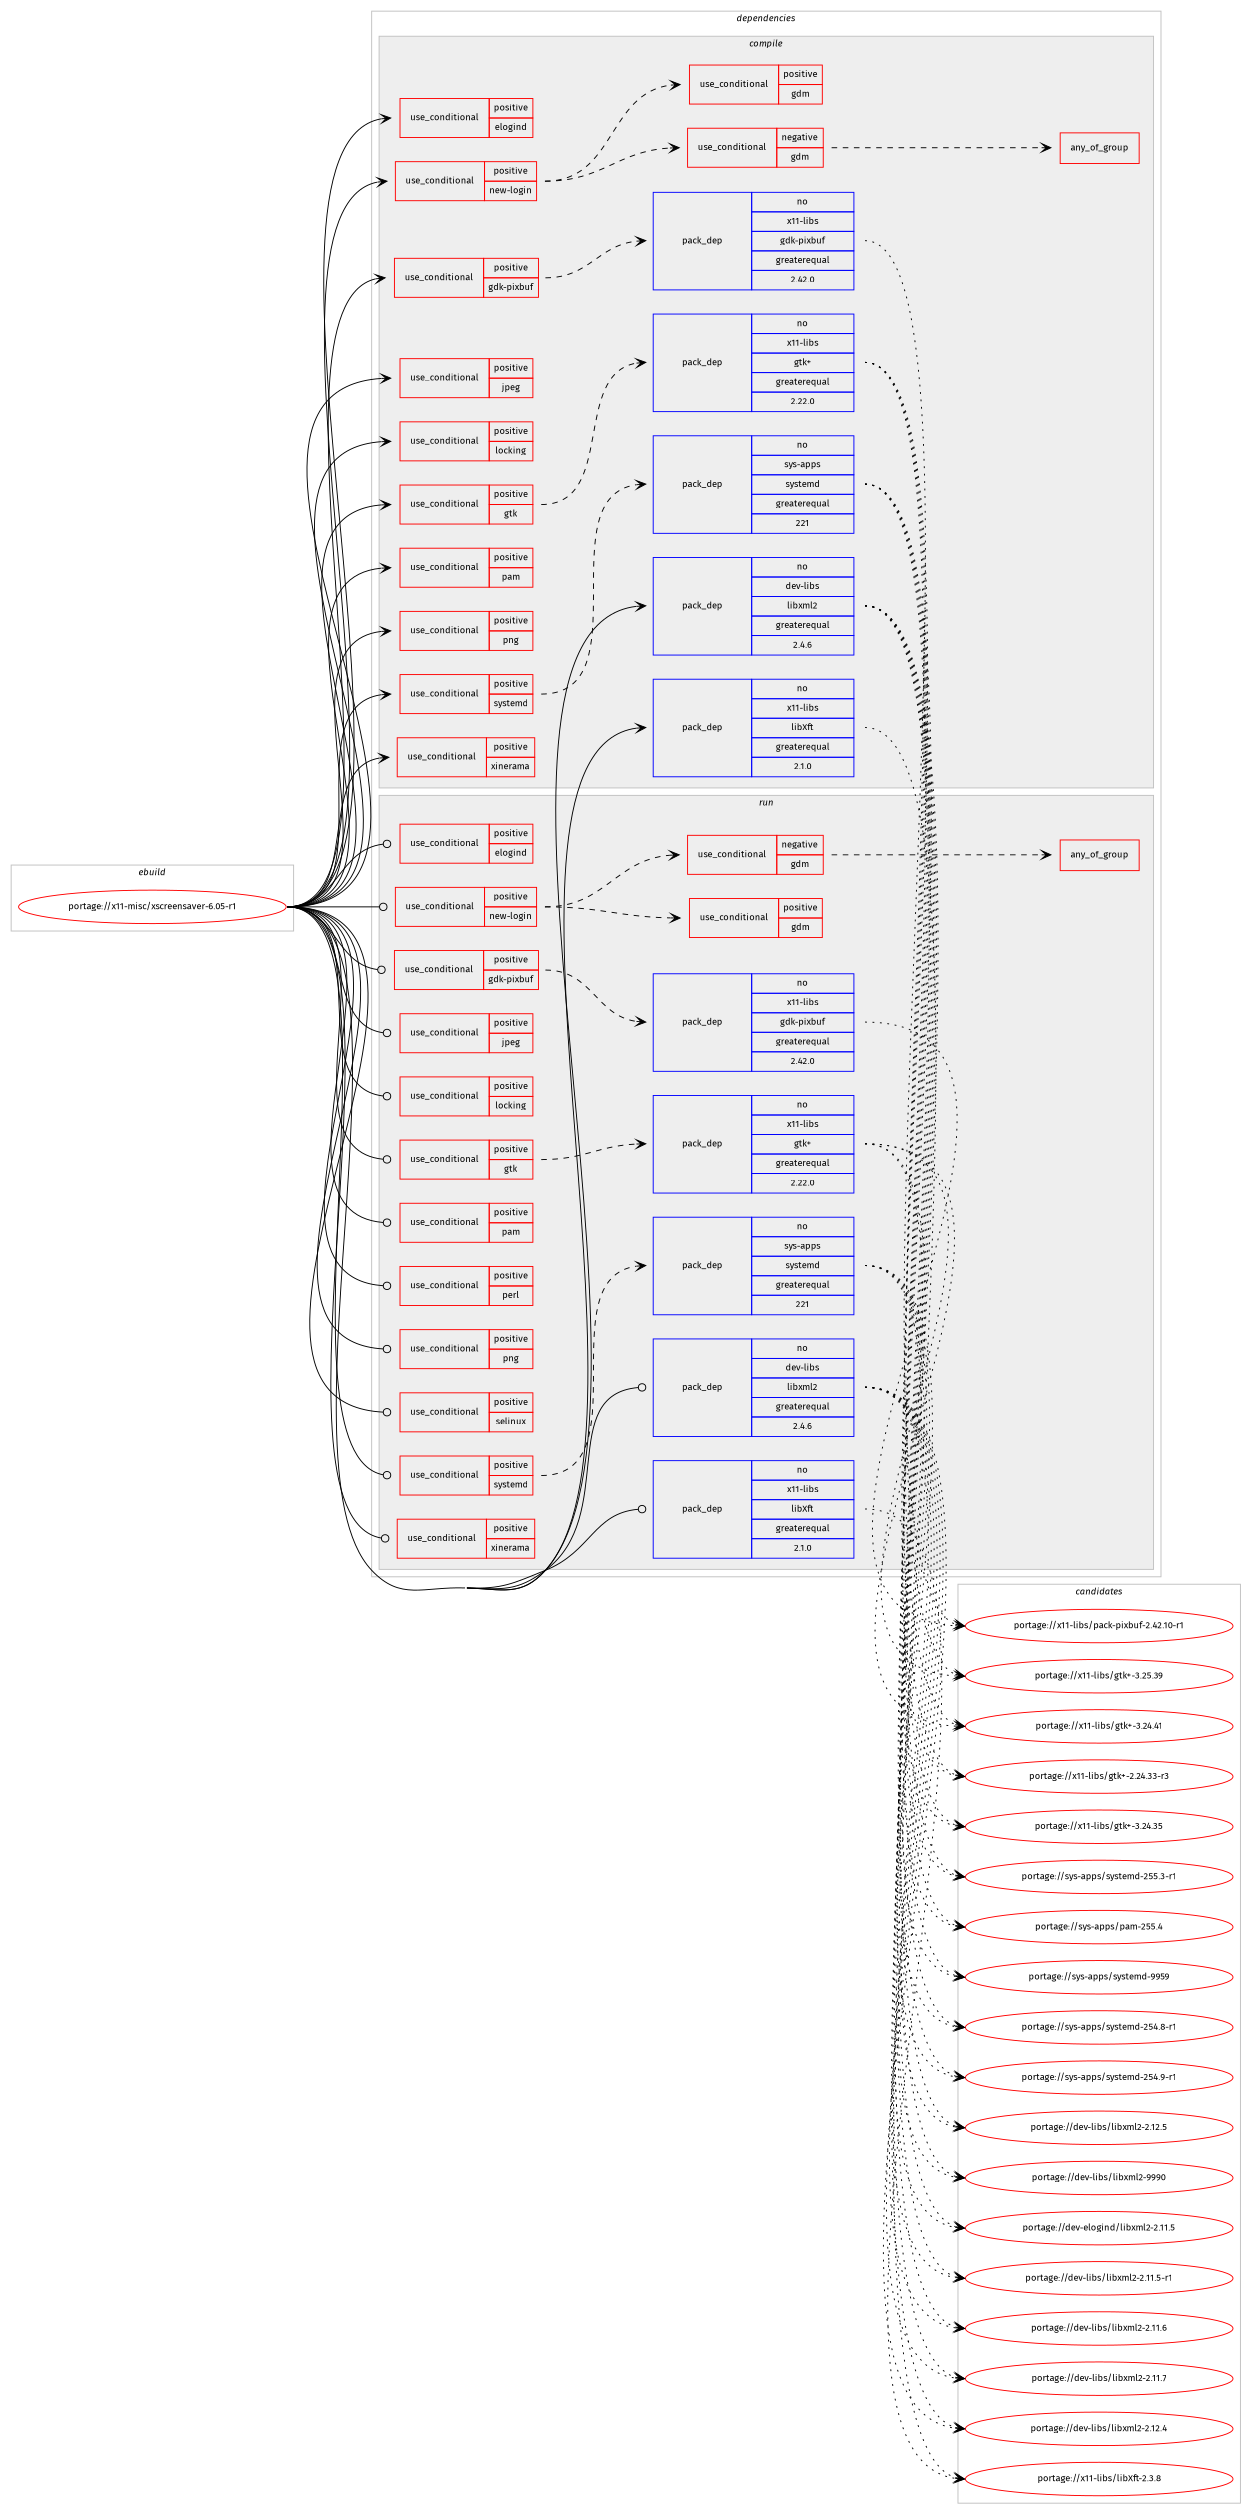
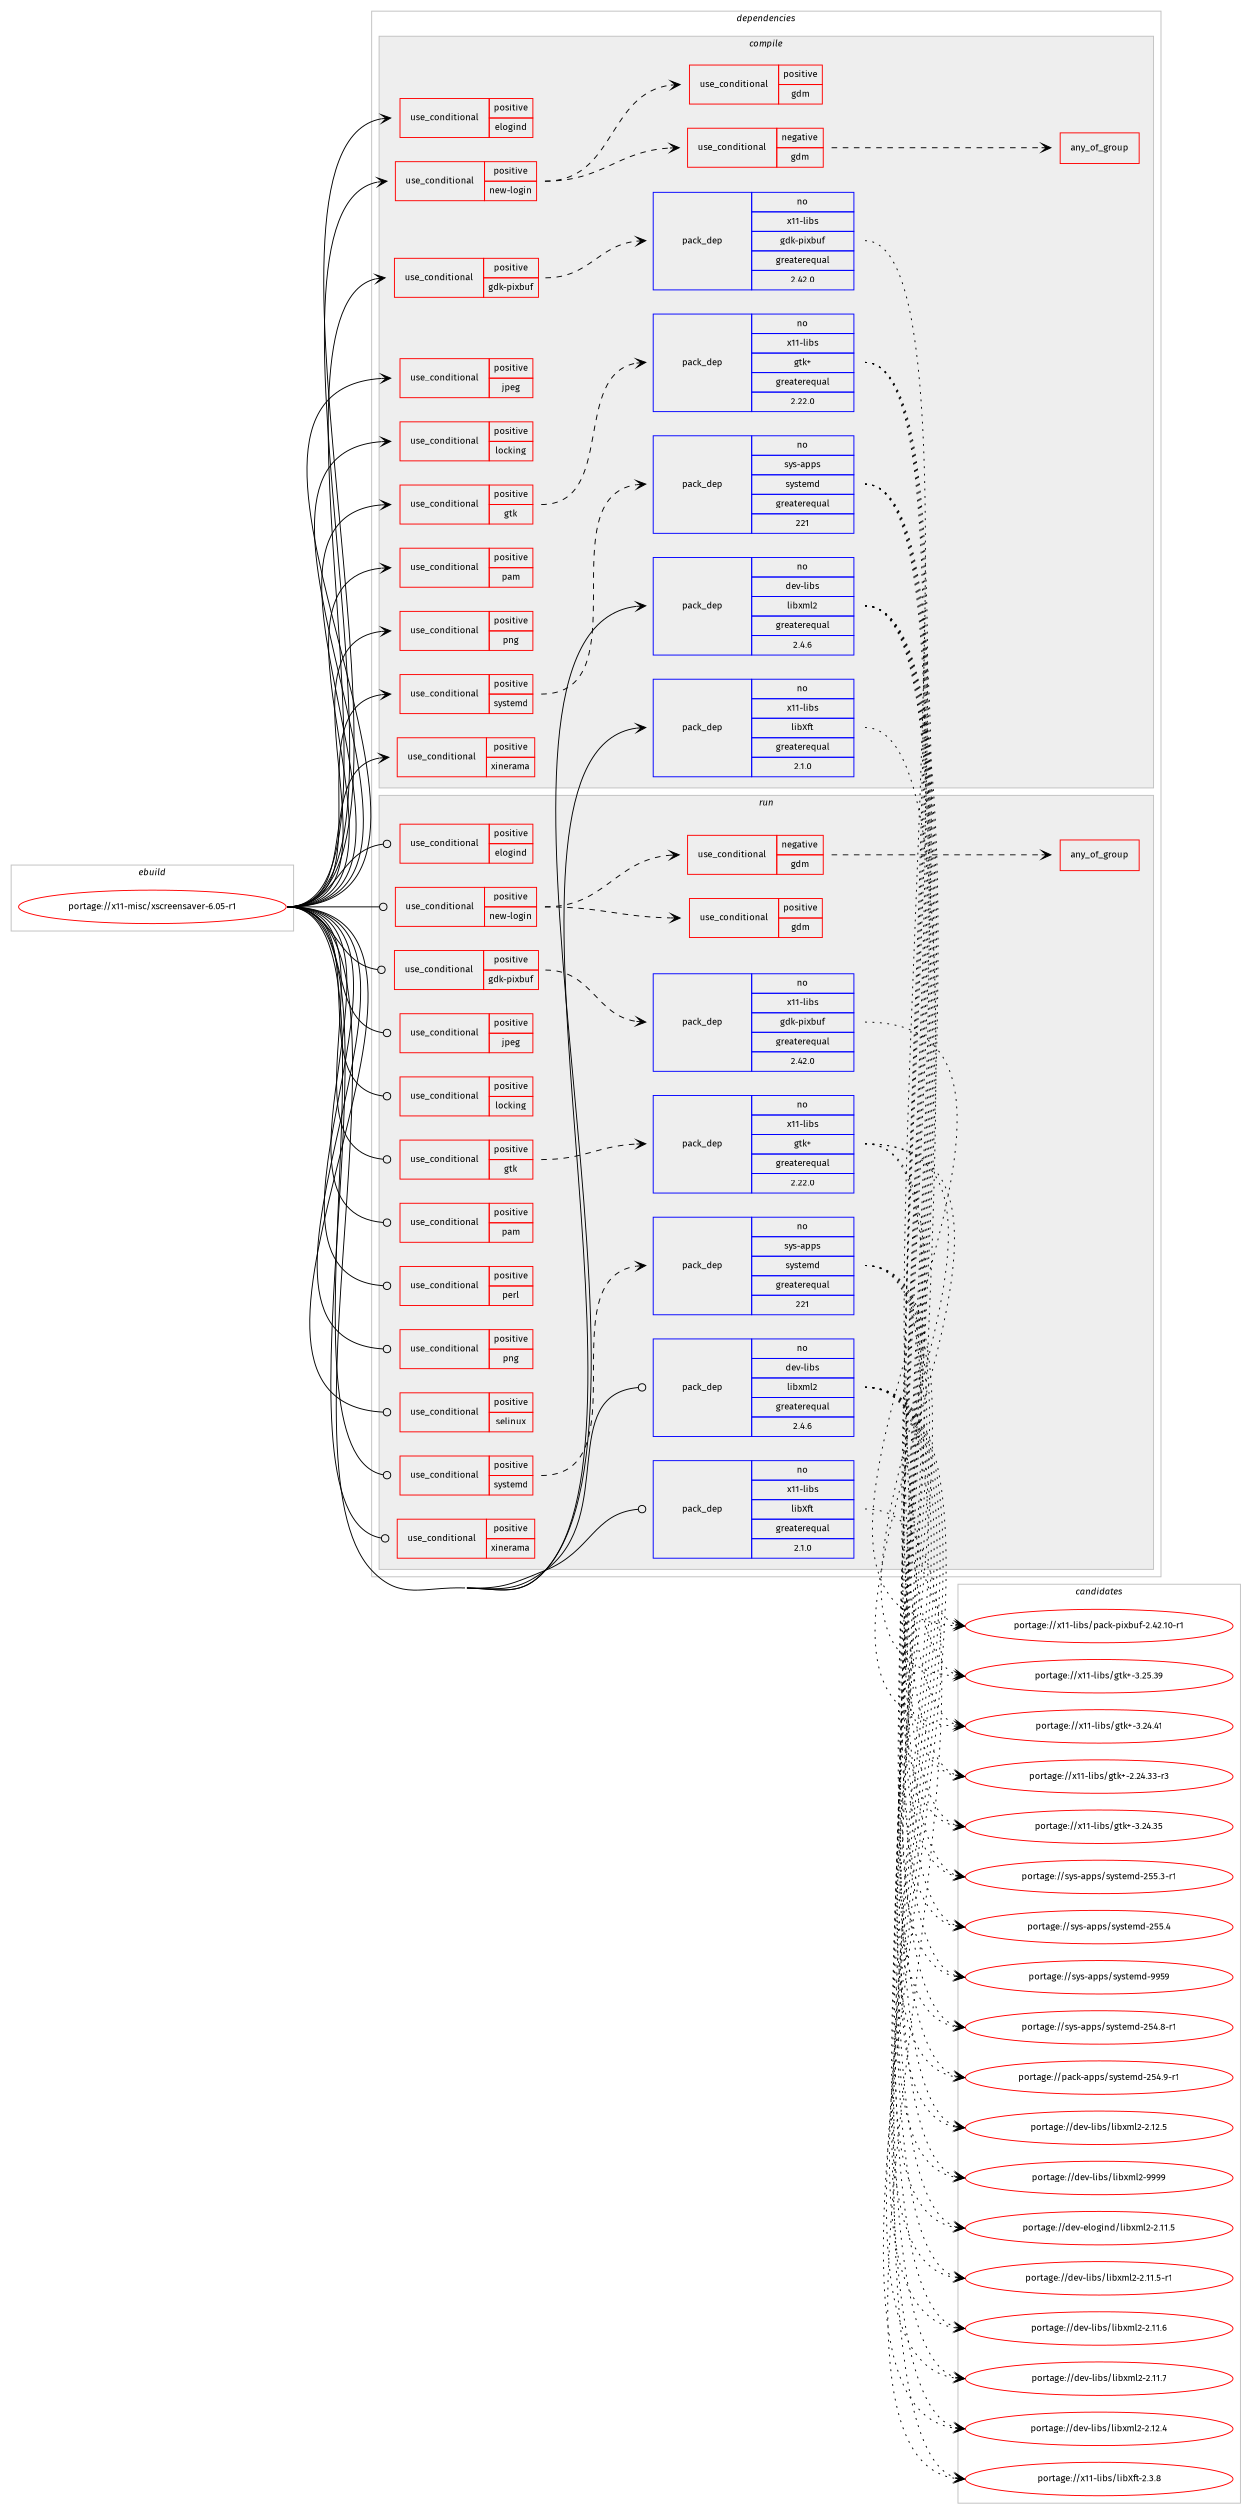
node "portage://sys-apps/pam-255.4": label "portage://sys-apps/pam-255.4" -> "portage://sys-apps/systemd-255.4"
node "portage://sys-apps/systemd-254.9-r1": label "portage://sys-apps/systemd-254.9-r1" -> "portage://pack-apps/systemd-254.9-r1"
node "portage://dev-libs/libxml2-9990": label "portage://dev-libs/libxml2-9990" -> "portage://dev-libs/libxml2-9999"
